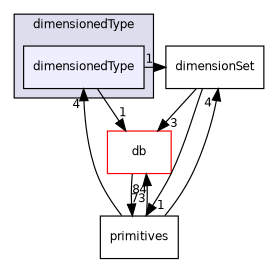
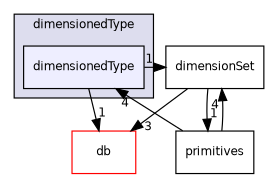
edge "db" -> "primitives": removed
edge "primitives" -> "db": removed
